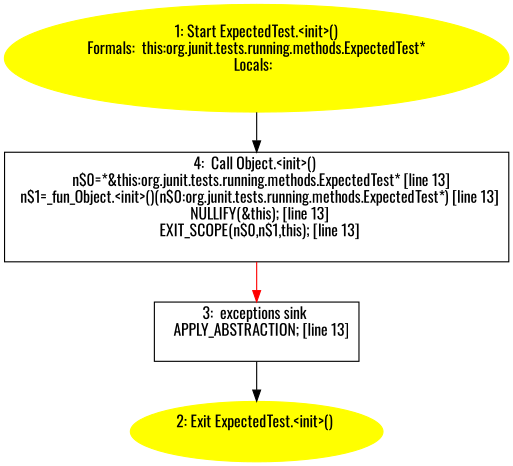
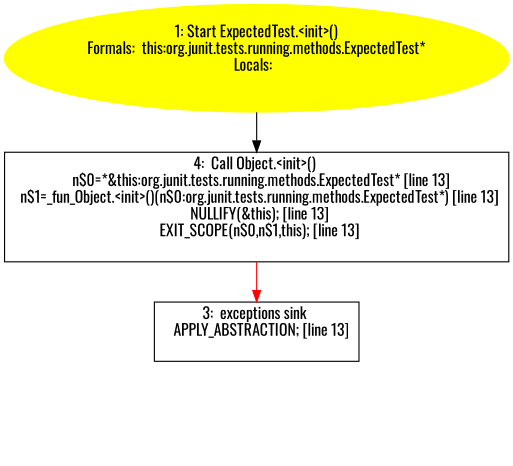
node "2: Exit ExpectedTest.<init>()": removed
